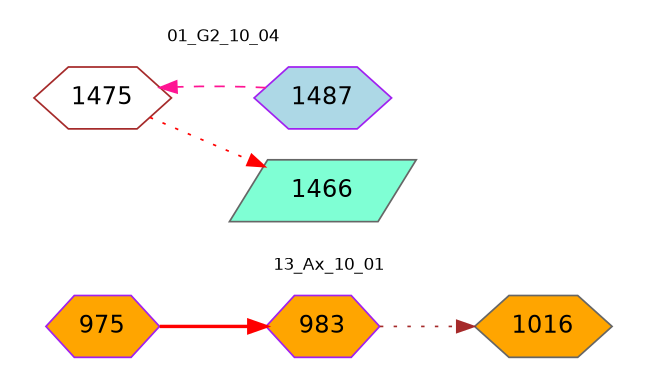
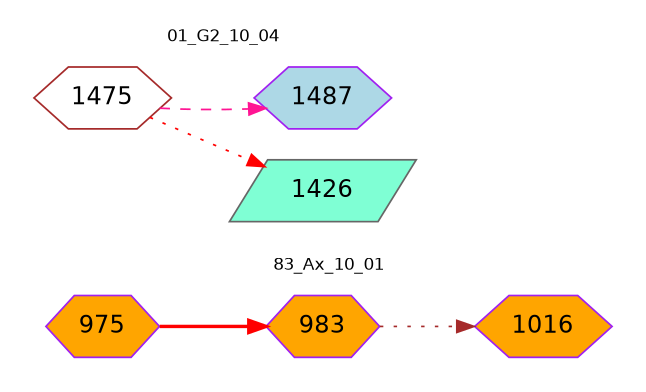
edge "1487" -> "1475": reversed
node "1466": label "1466" -> "1426"
cluster "13_Ax_10_01": label "13_Ax_10_01" -> "83_Ax_10_01"
node "1016": color gray40 -> purple
